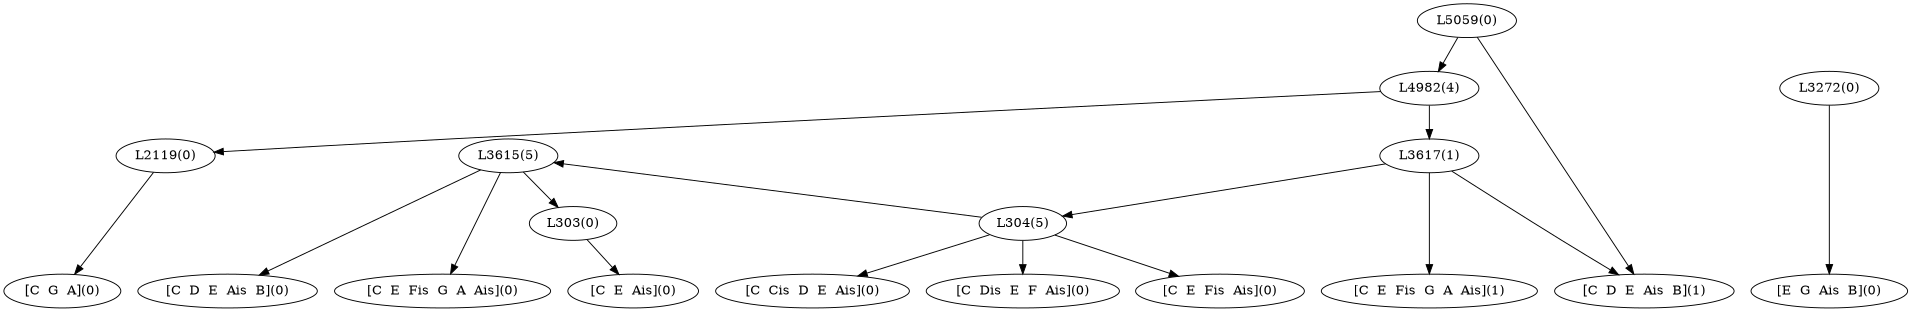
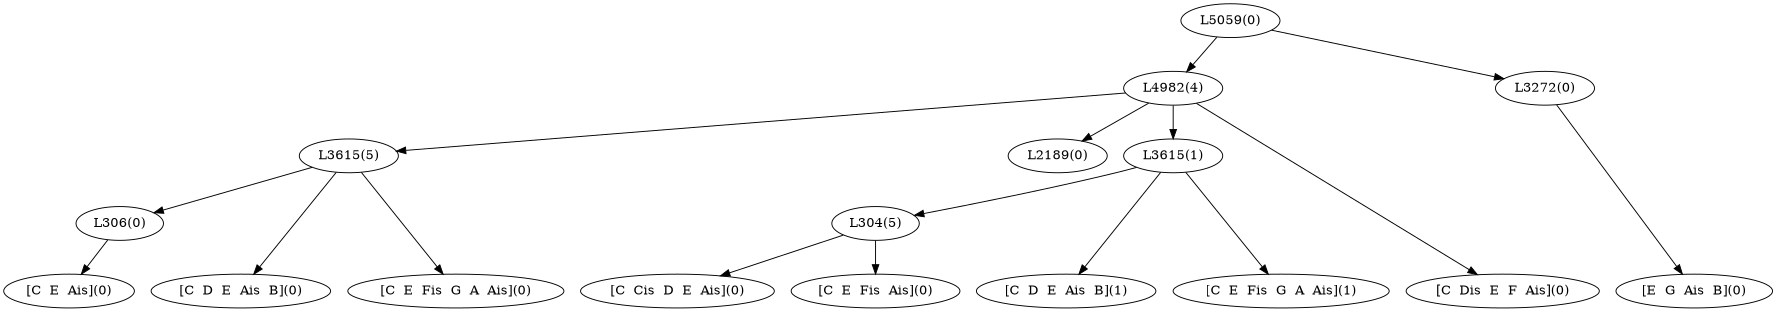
edge "L5059(0)" -> "[C  D  E  Ais  B](1)": now "L5059(0)" -> "L3272(0)"
node "L2119(0)": label "L2119(0)" -> "L2189(0)"
node "L3617(1)": label "L3617(1)" -> "L3615(1)"
edge "L304(5)" -> "L3615(5)": now "L4982(4)" -> "L3615(5)"
node "L303(0)": label "L303(0)" -> "L306(0)"
edge "L304(5)" -> "[C  Dis  E  F  Ais](0)": now "L4982(4)" -> "[C  Dis  E  F  Ais](0)"
node "[C  G  A](0)": removed
